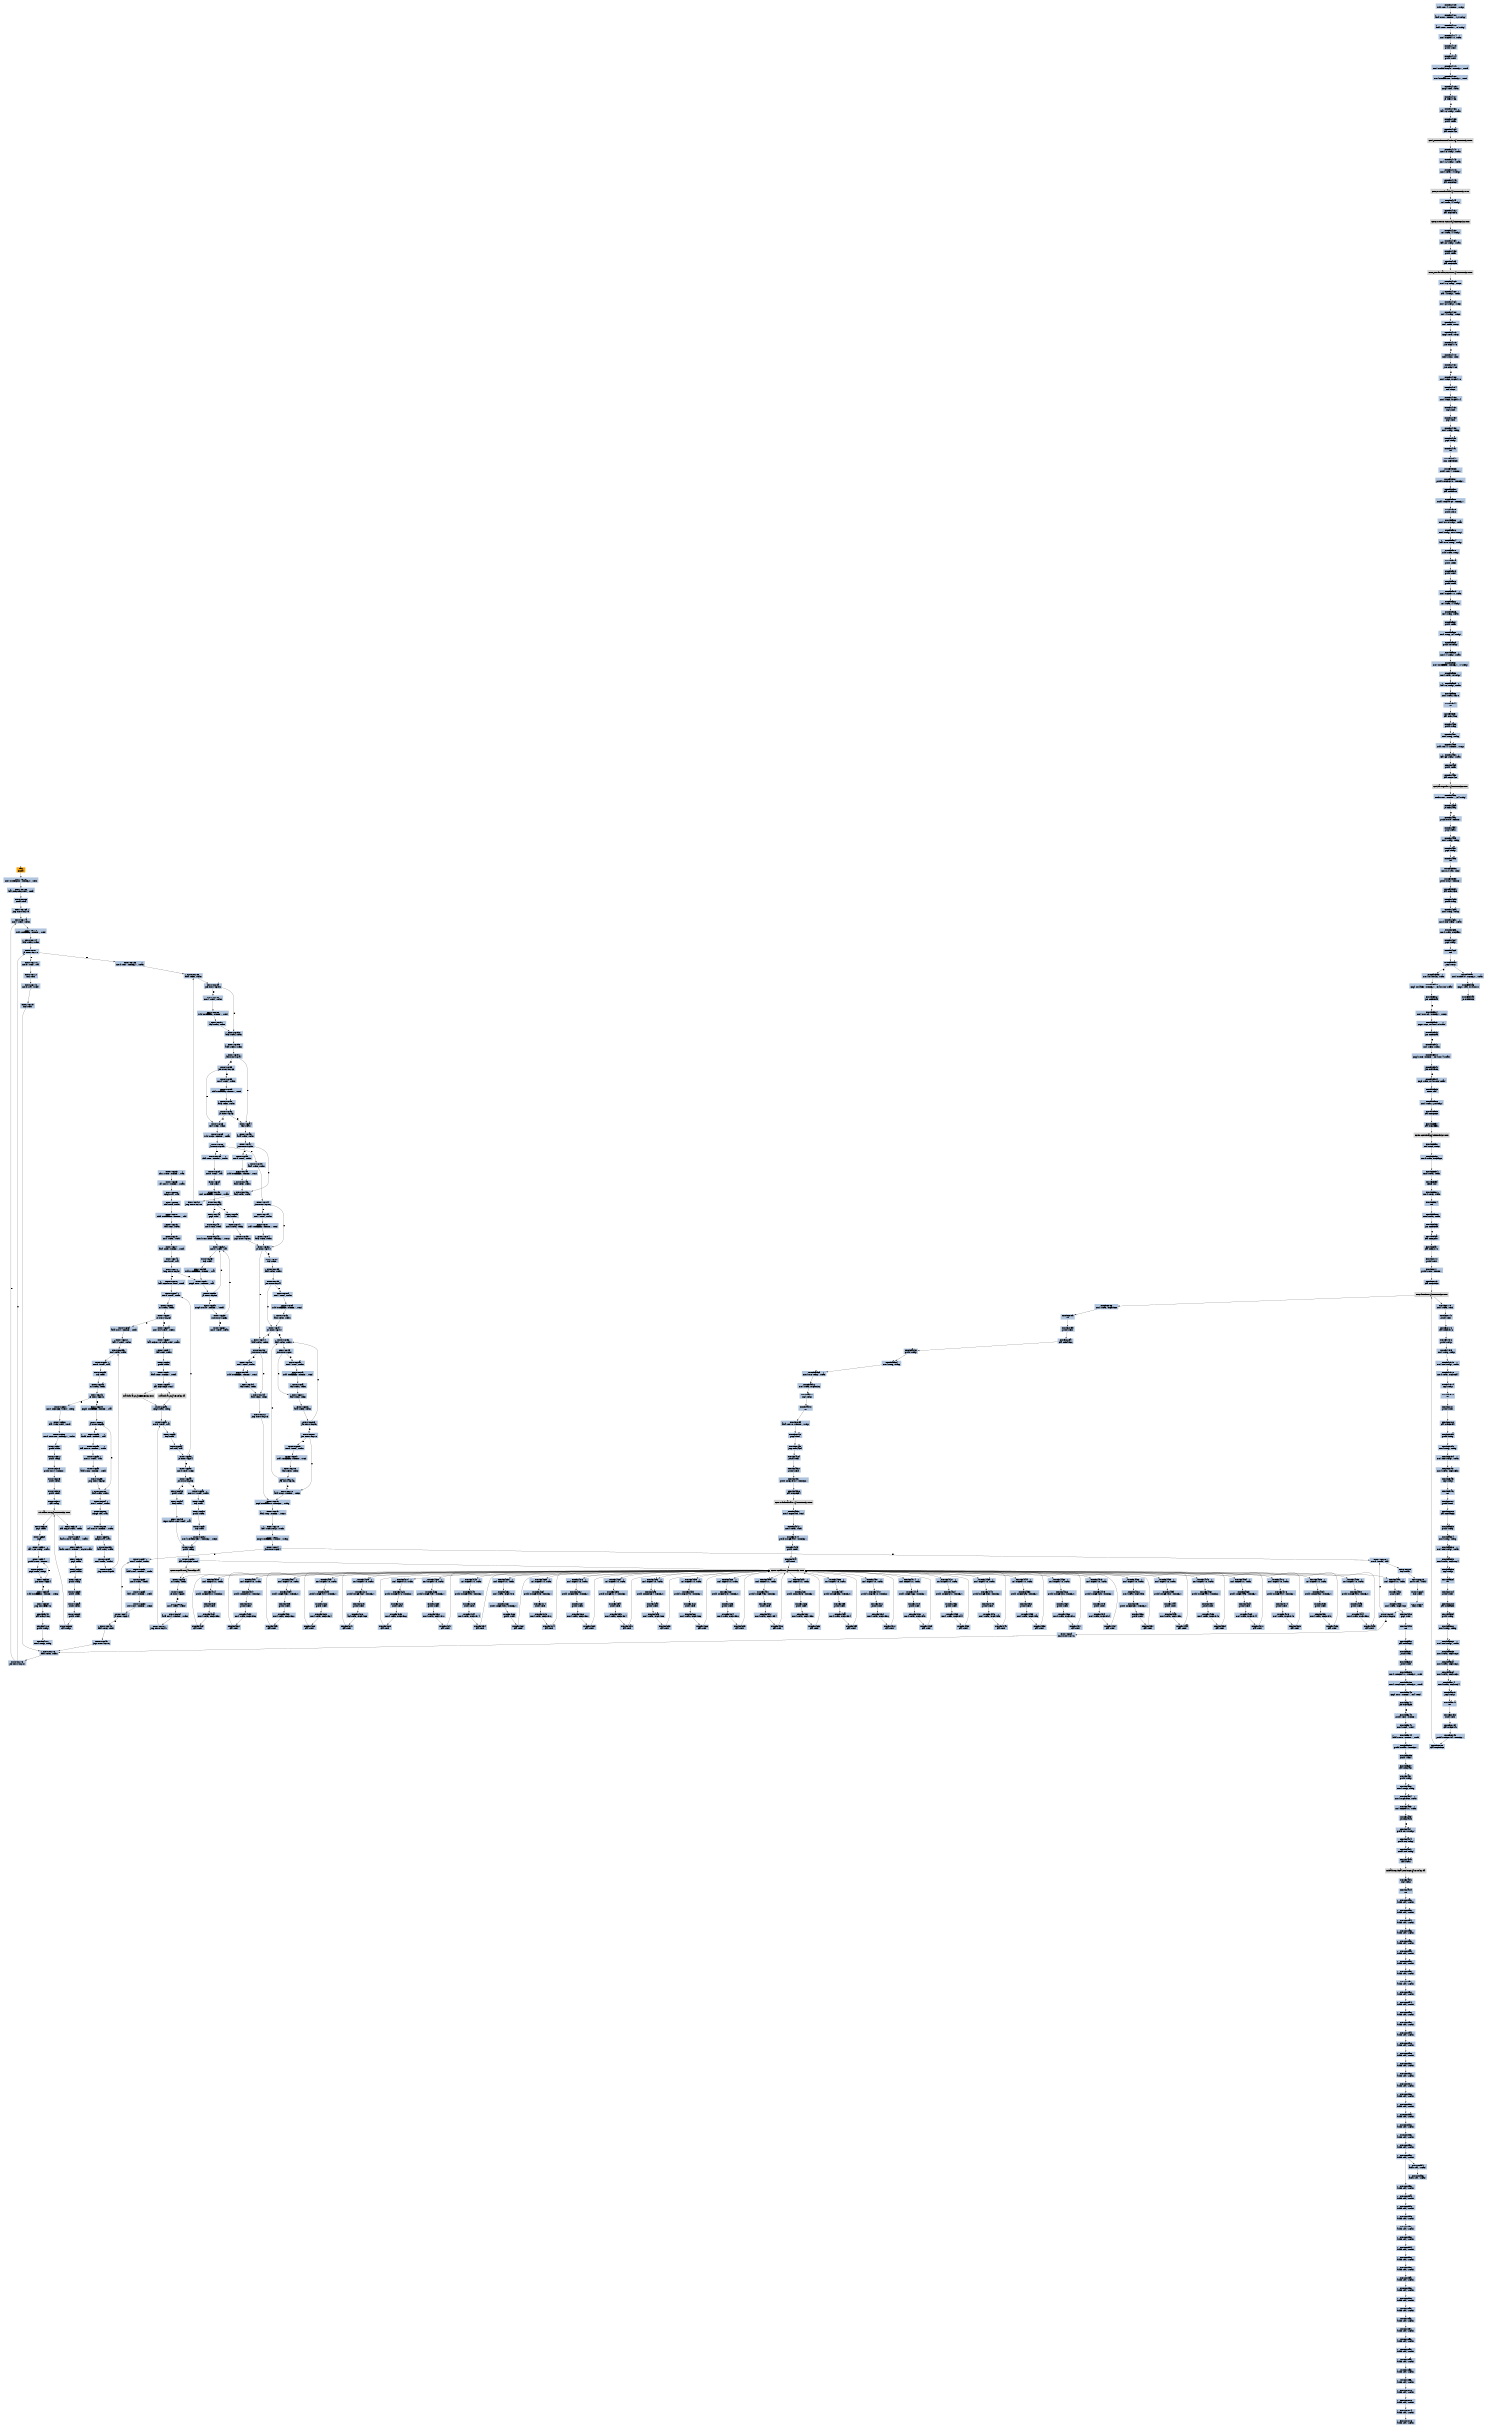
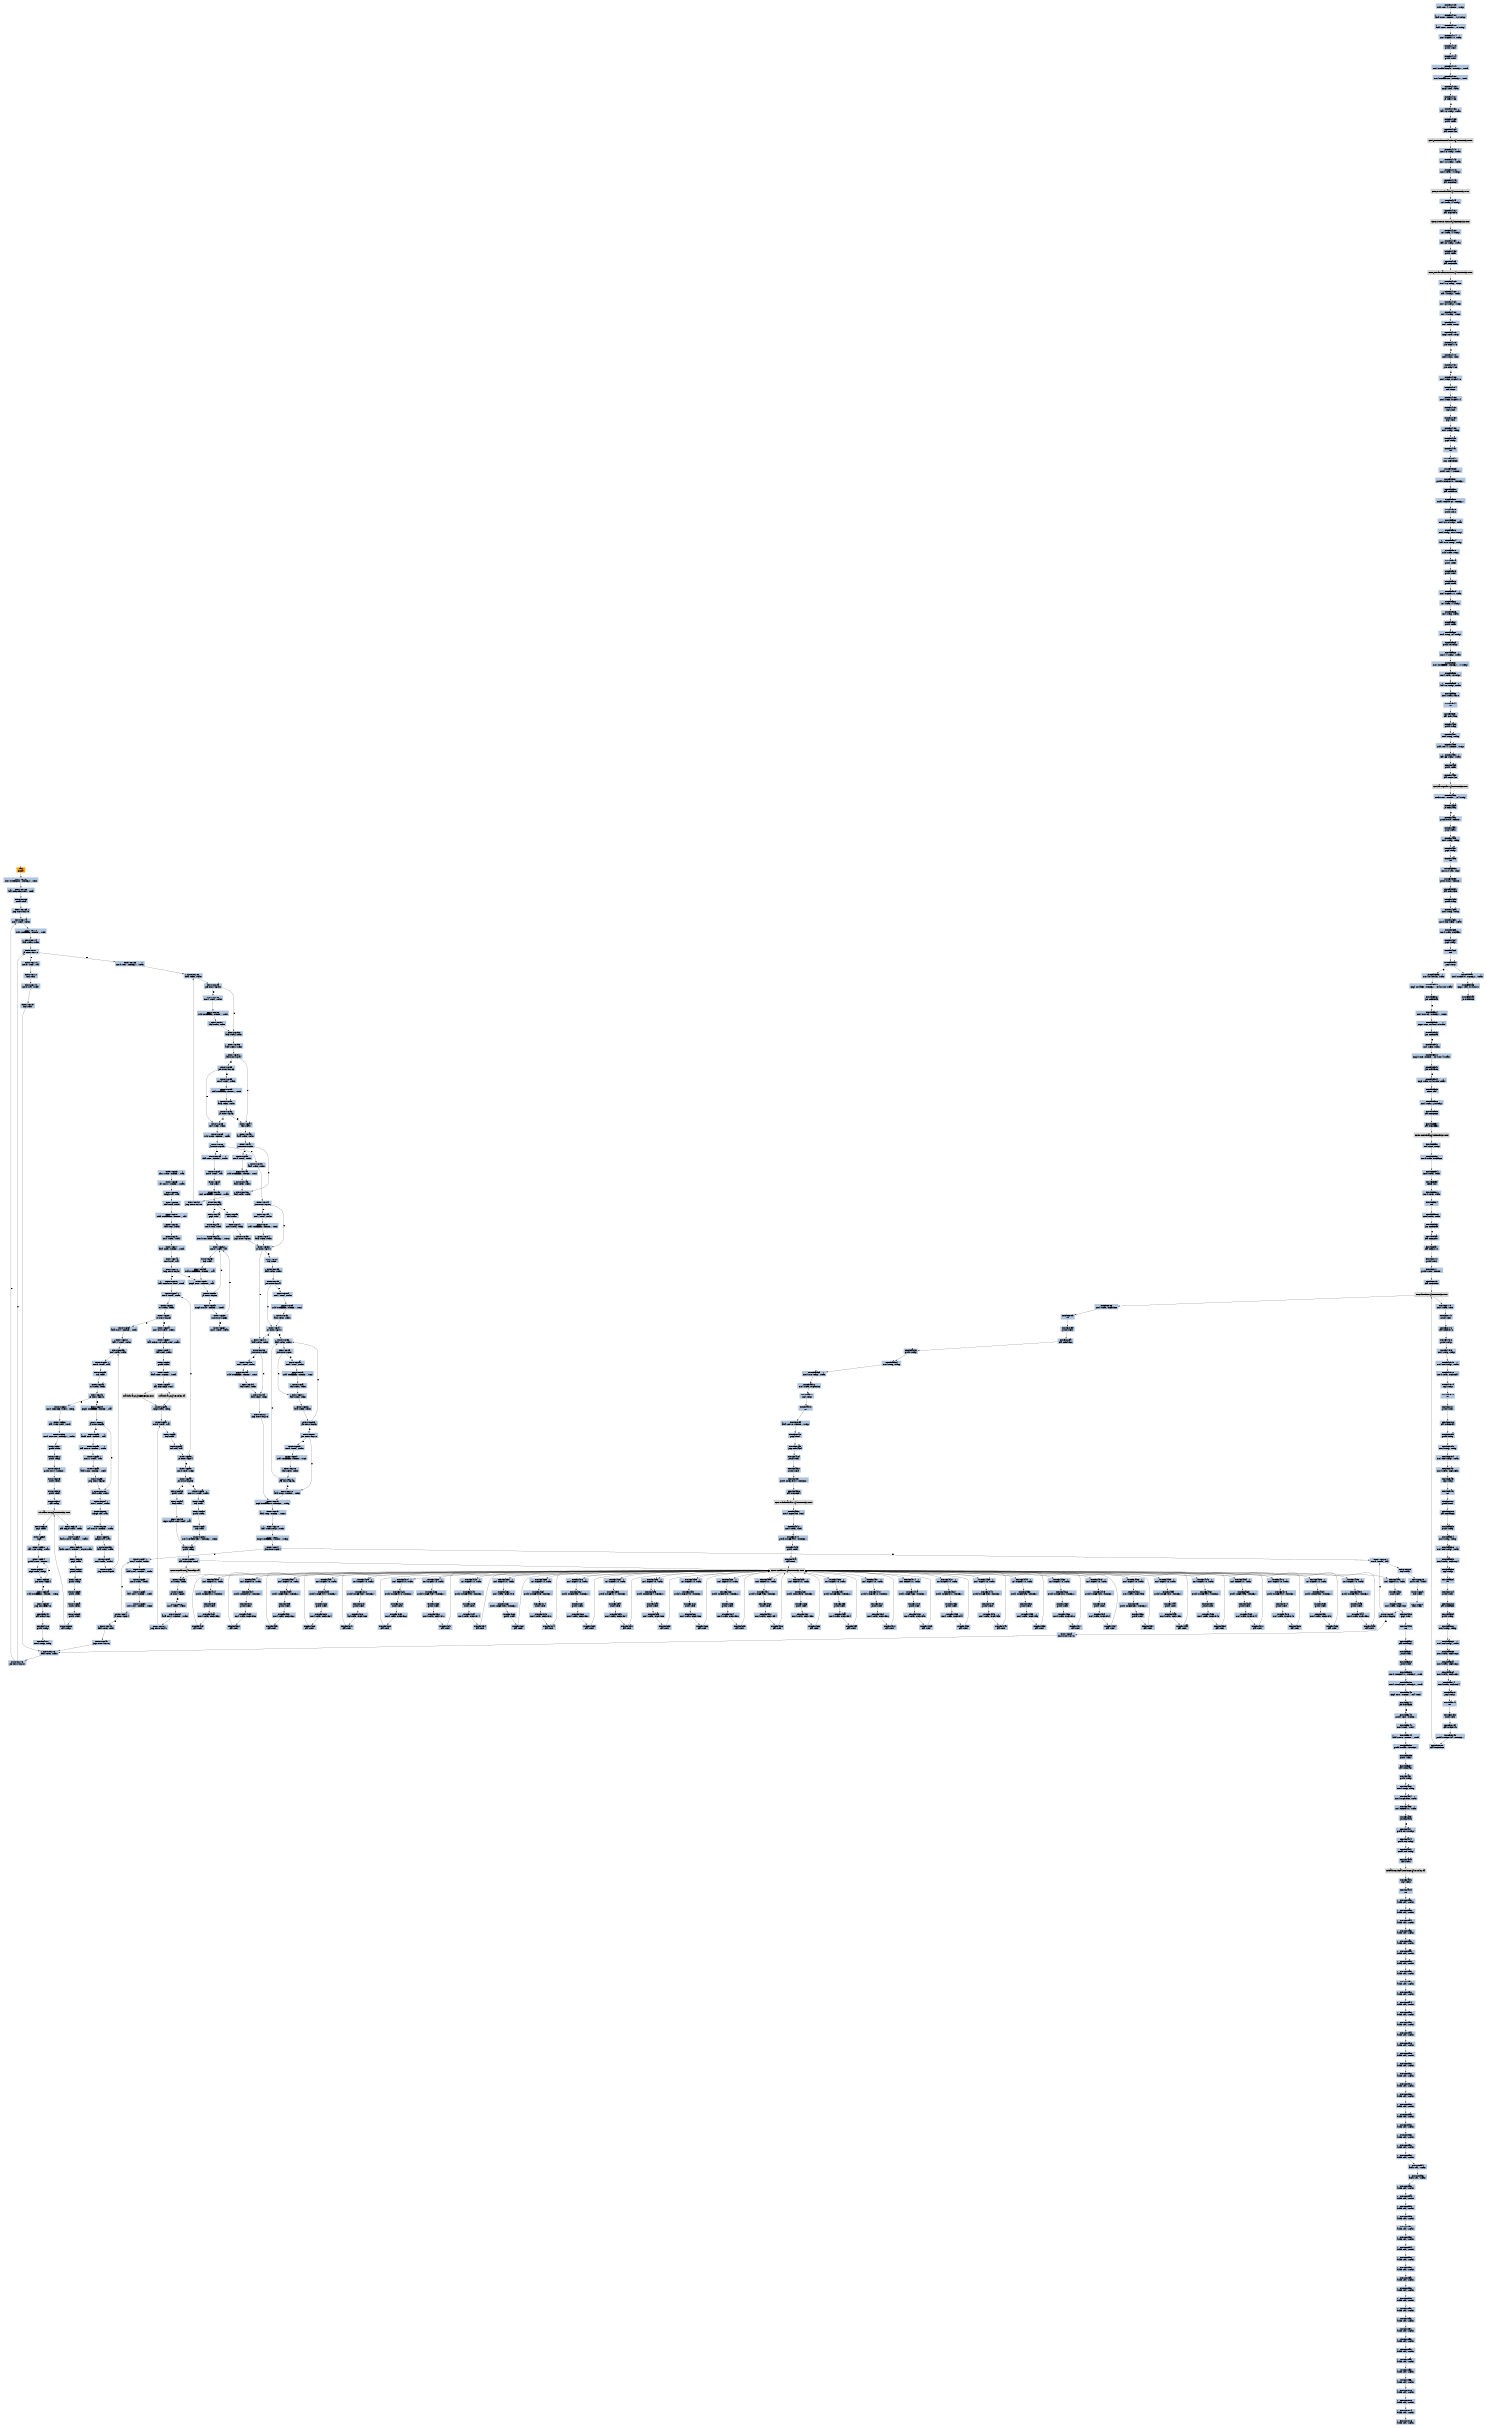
edge "0x00000fd2 addb %al, (%eax)" -> "0x00000fd8 addb %al, (%eax)": now "0x00000fd6 addb %al, (%eax)" -> "0x00000fd8 addb %al, (%eax)"
